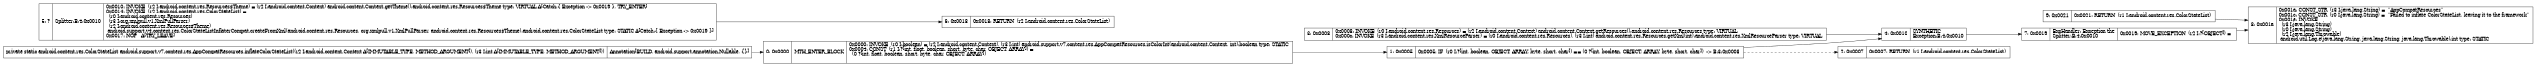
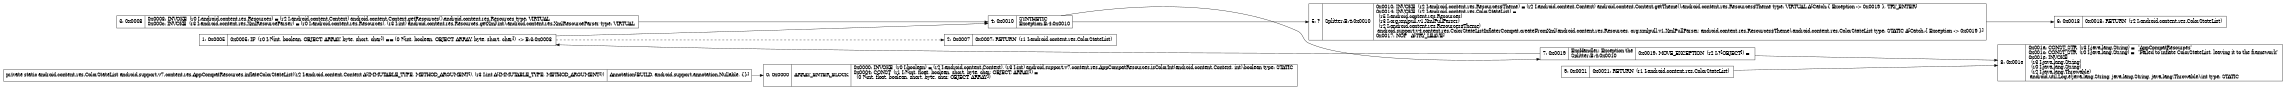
node "5: ?": text "(r0 I:android.content.res.Resources)" -> "(r5 I:android.content.res.Resources)"
edge "4: 0x0010" -> "5: ?": added
node "0: 0x0000": text "MTH_ENTER_BLOCK" -> "ARRAY_ENTER_BLOCK"
edge "0: 0x0000" -> "1: 0x0005": now "7: 0x0019" -> "1: 0x0005"
